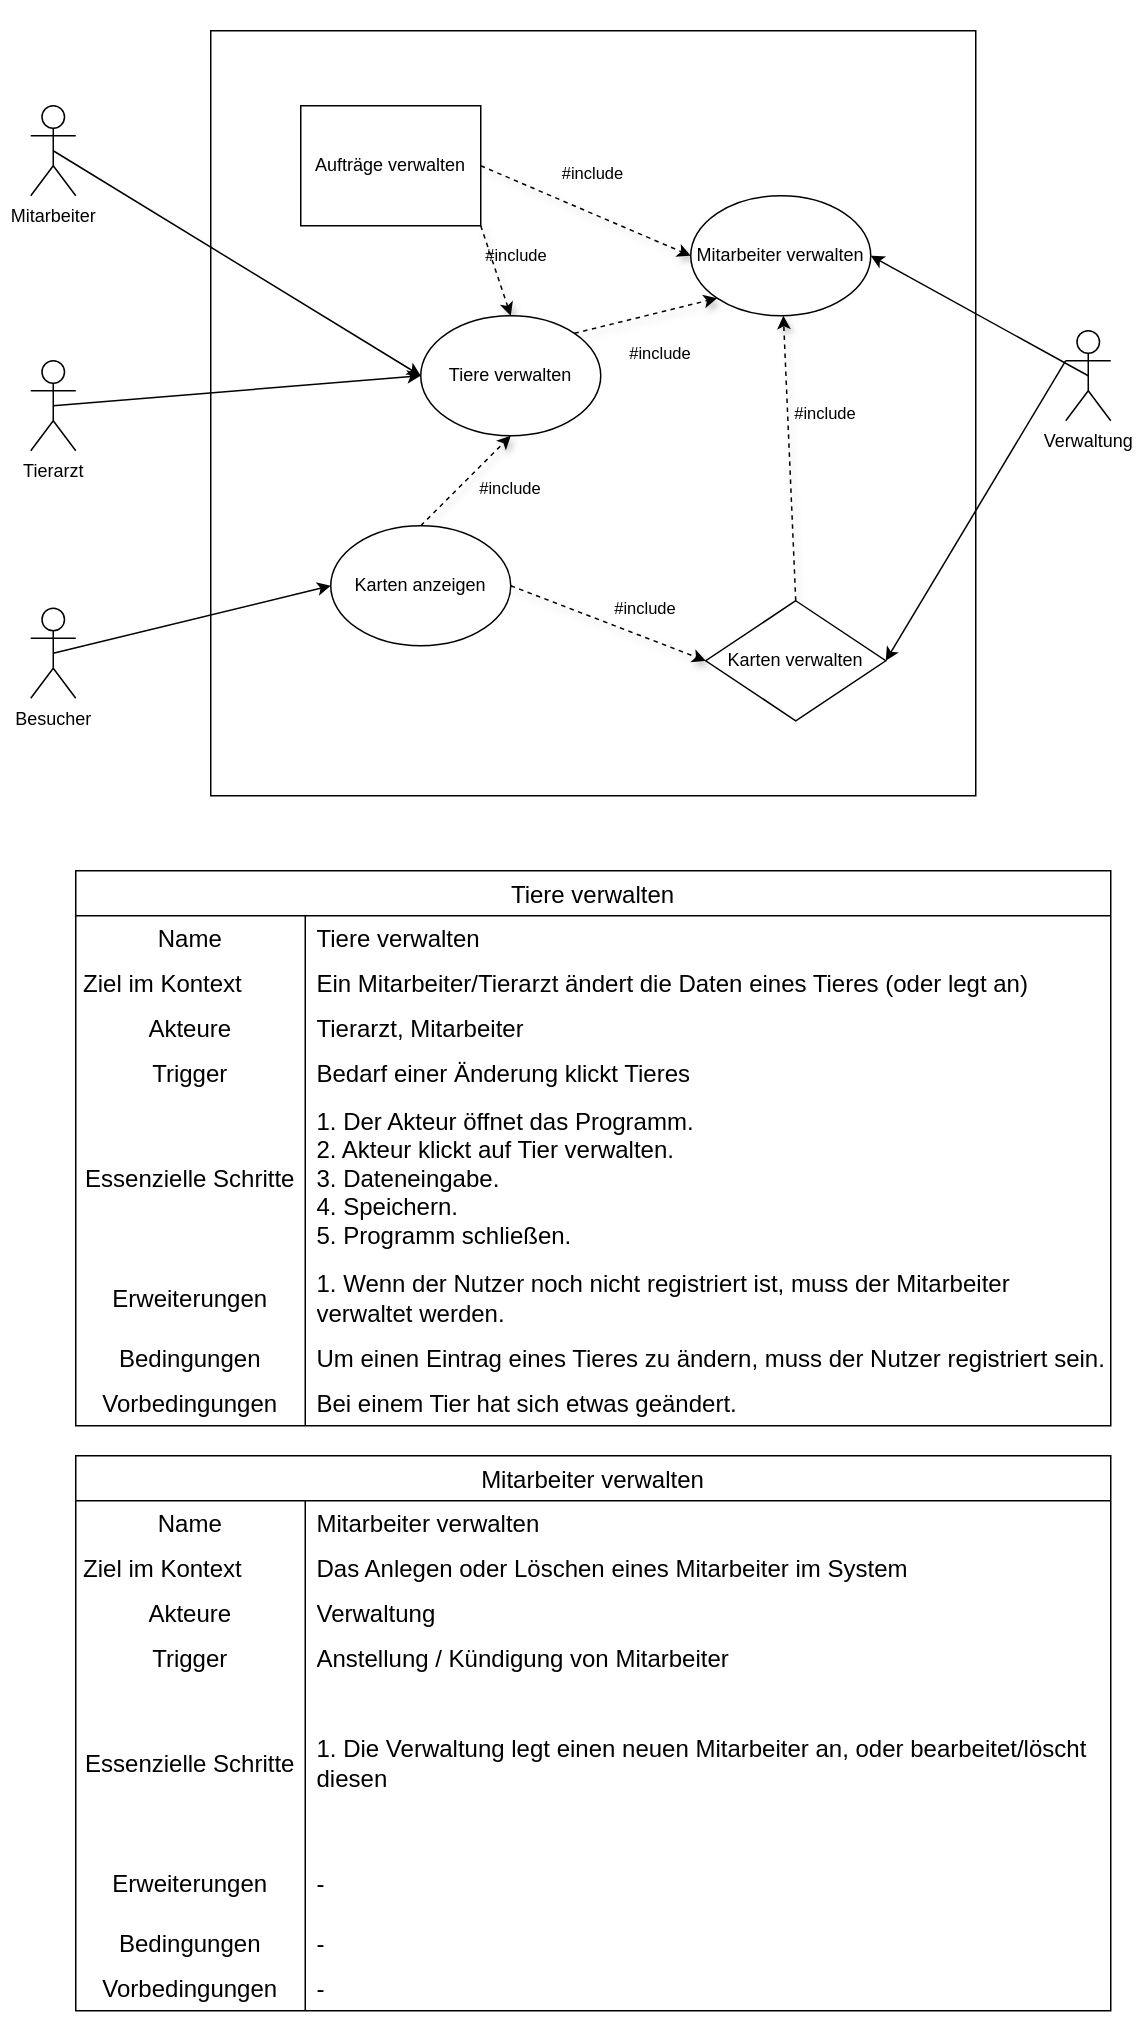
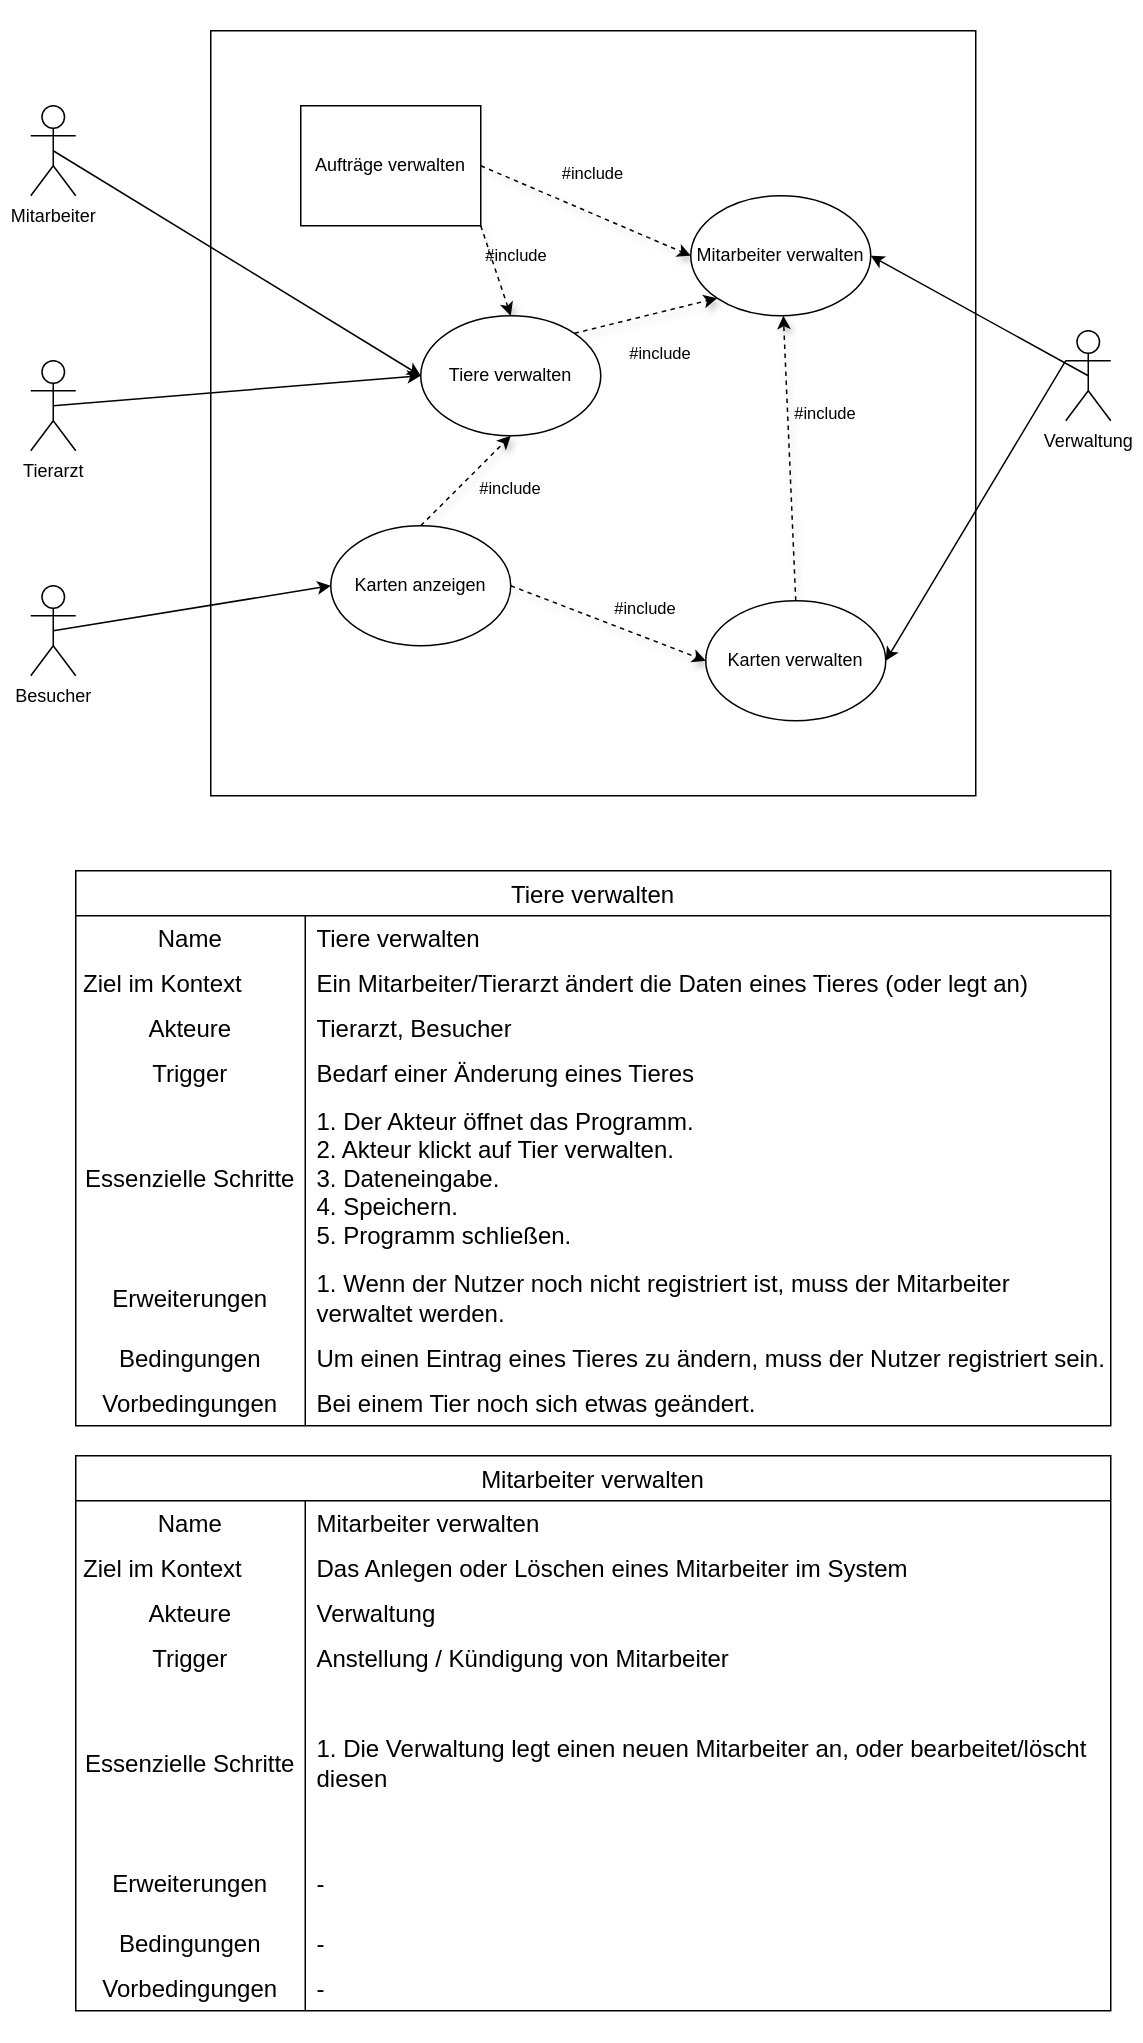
node "Besucher": moved (53, 653) -> (53, 631)
node "Karten verwalten": shape diamond -> ellipse
node "Tierarzt, Mitarbeiter": label "Tierarzt, Mitarbeiter" -> "Tierarzt, Besucher"
node "Bedarf einer Änderung klickt Tieres": label "Bedarf einer Änderung klickt Tieres" -> "Bedarf einer Änderung eines Tieres"
node "Bei einem Tier hat sich etwas geändert.": label "Bei einem Tier hat sich etwas geändert." -> "Bei einem Tier noch sich etwas geändert."
